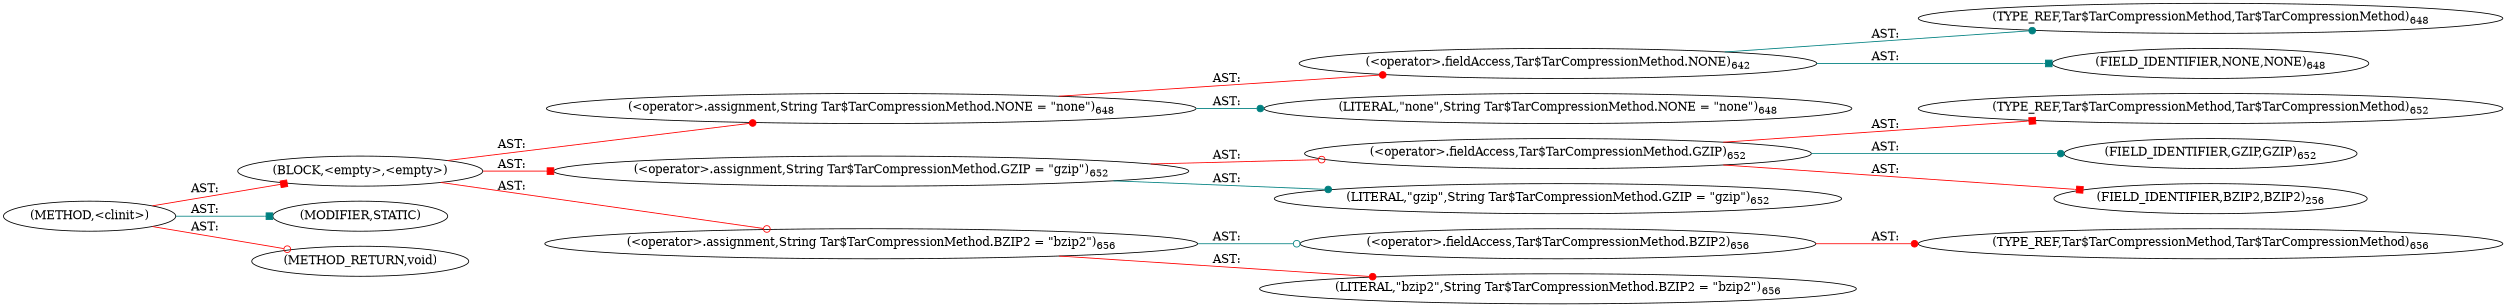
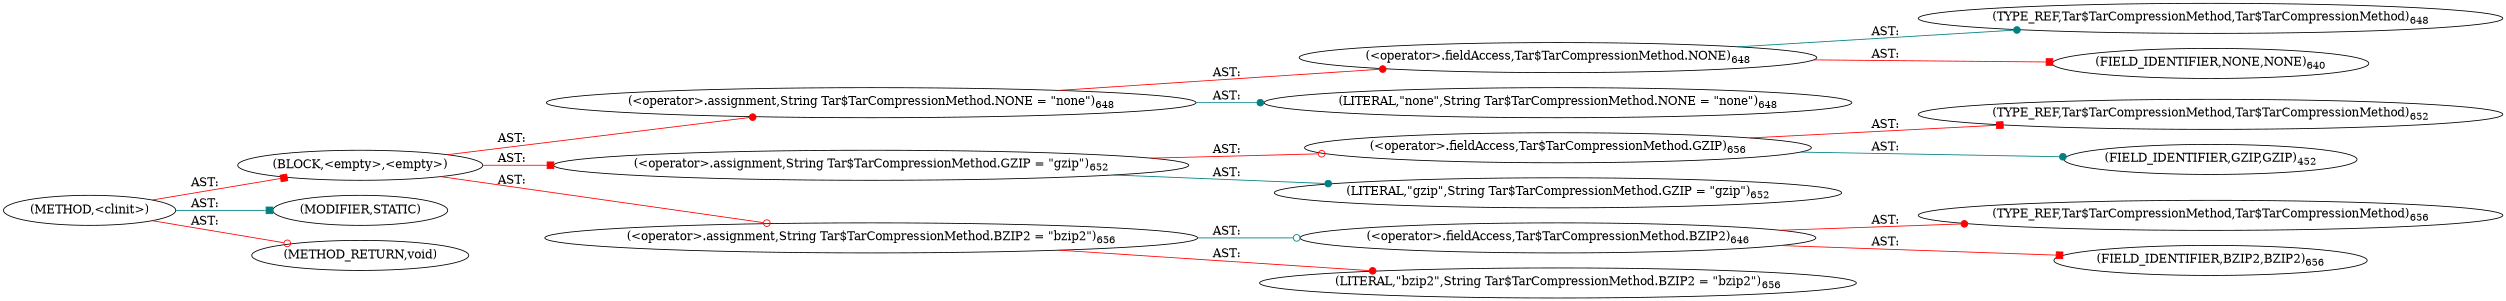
node "(<operator>.fieldAccess,Tar$TarCompressionMethod.NONE)": text "642" -> "648"
node "(FIELD_IDENTIFIER,NONE,NONE)": text "648" -> "640"
edge "(<operator>.fieldAccess,Tar$TarCompressionMethod.NONE)" -> "(FIELD_IDENTIFIER,NONE,NONE)": color teal -> red
node "(<operator>.fieldAccess,Tar$TarCompressionMethod.GZIP)": text "652" -> "656"
node "(FIELD_IDENTIFIER,GZIP,GZIP)": text "652" -> "452"
edge "(<operator>.fieldAccess,Tar$TarCompressionMethod.GZIP)" -> "(FIELD_IDENTIFIER,BZIP2,BZIP2)": now "(<operator>.fieldAccess,Tar$TarCompressionMethod.BZIP2)" -> "(FIELD_IDENTIFIER,BZIP2,BZIP2)"
node "(FIELD_IDENTIFIER,BZIP2,BZIP2)": text "256" -> "656"
node "(<operator>.fieldAccess,Tar$TarCompressionMethod.BZIP2)": text "656" -> "646"
